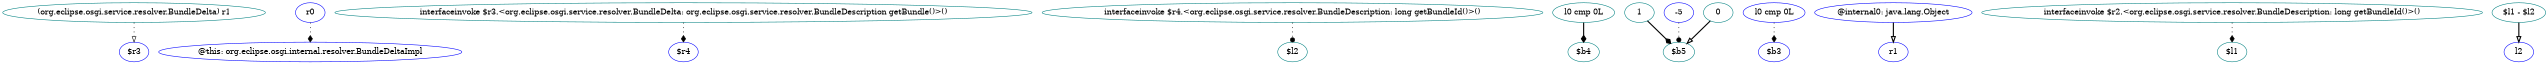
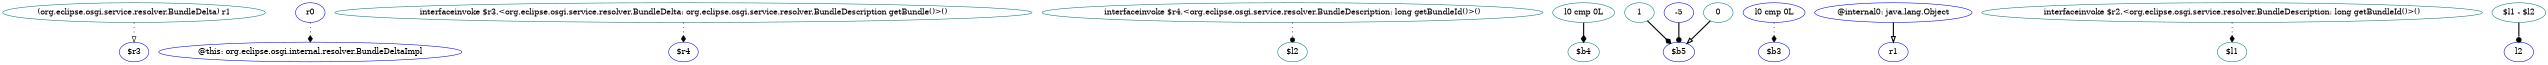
edge "-5" -> "$b5": style dotted -> bold
edge "$l1 - $l2" -> "l2": arrowhead onormal -> dot
node "$b5": color teal -> blue
